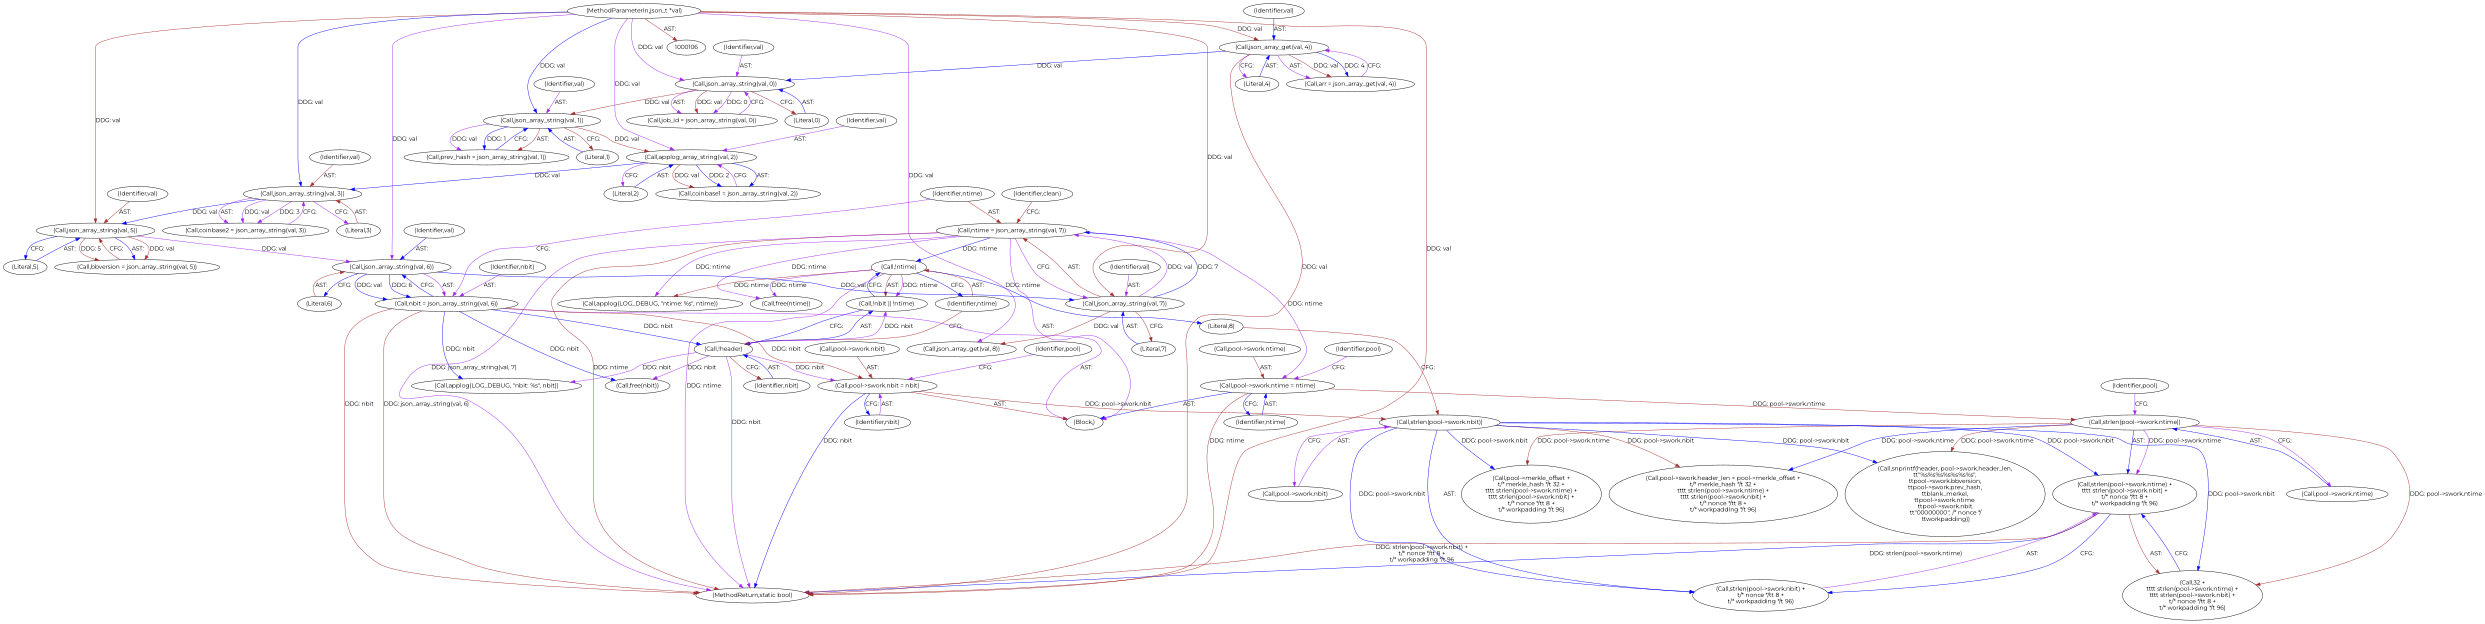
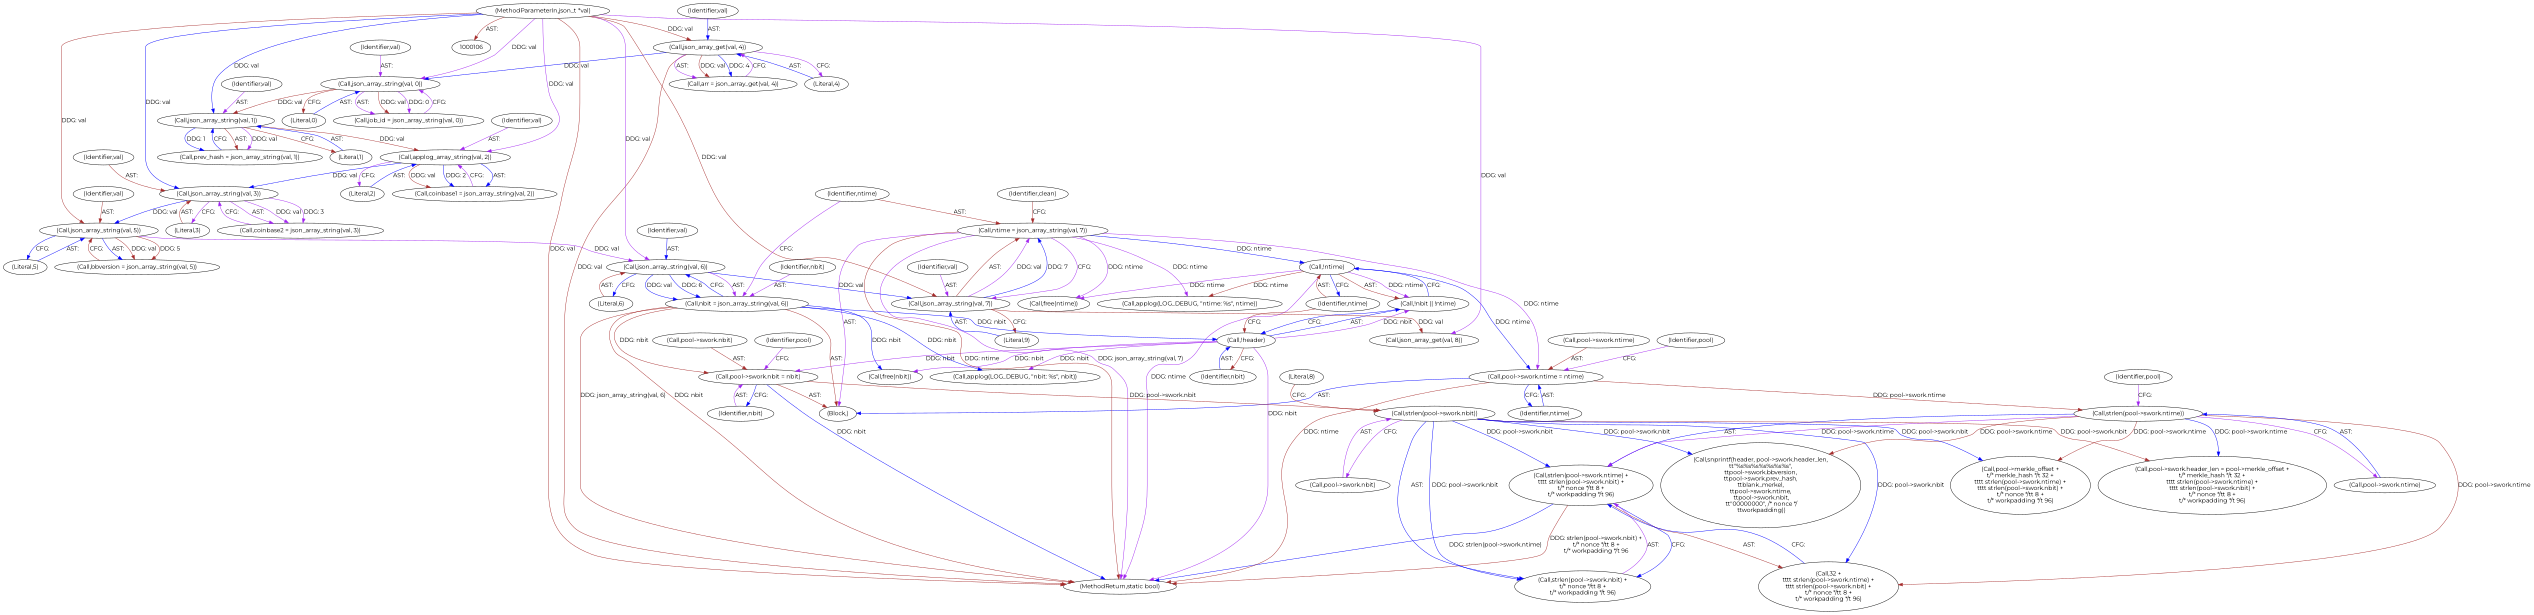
edge "(Call,!ntime)" -> "(Literal,8)": now "(Call,!ntime)" -> "(Call,pool->swork.ntime = ntime)"
edge "(Call,nbit = json_array_string(val, 6))" -> "(Block,)": color purple -> brown
node "(Literal,7)": label "(Literal,7)" -> "(Literal,9)"
